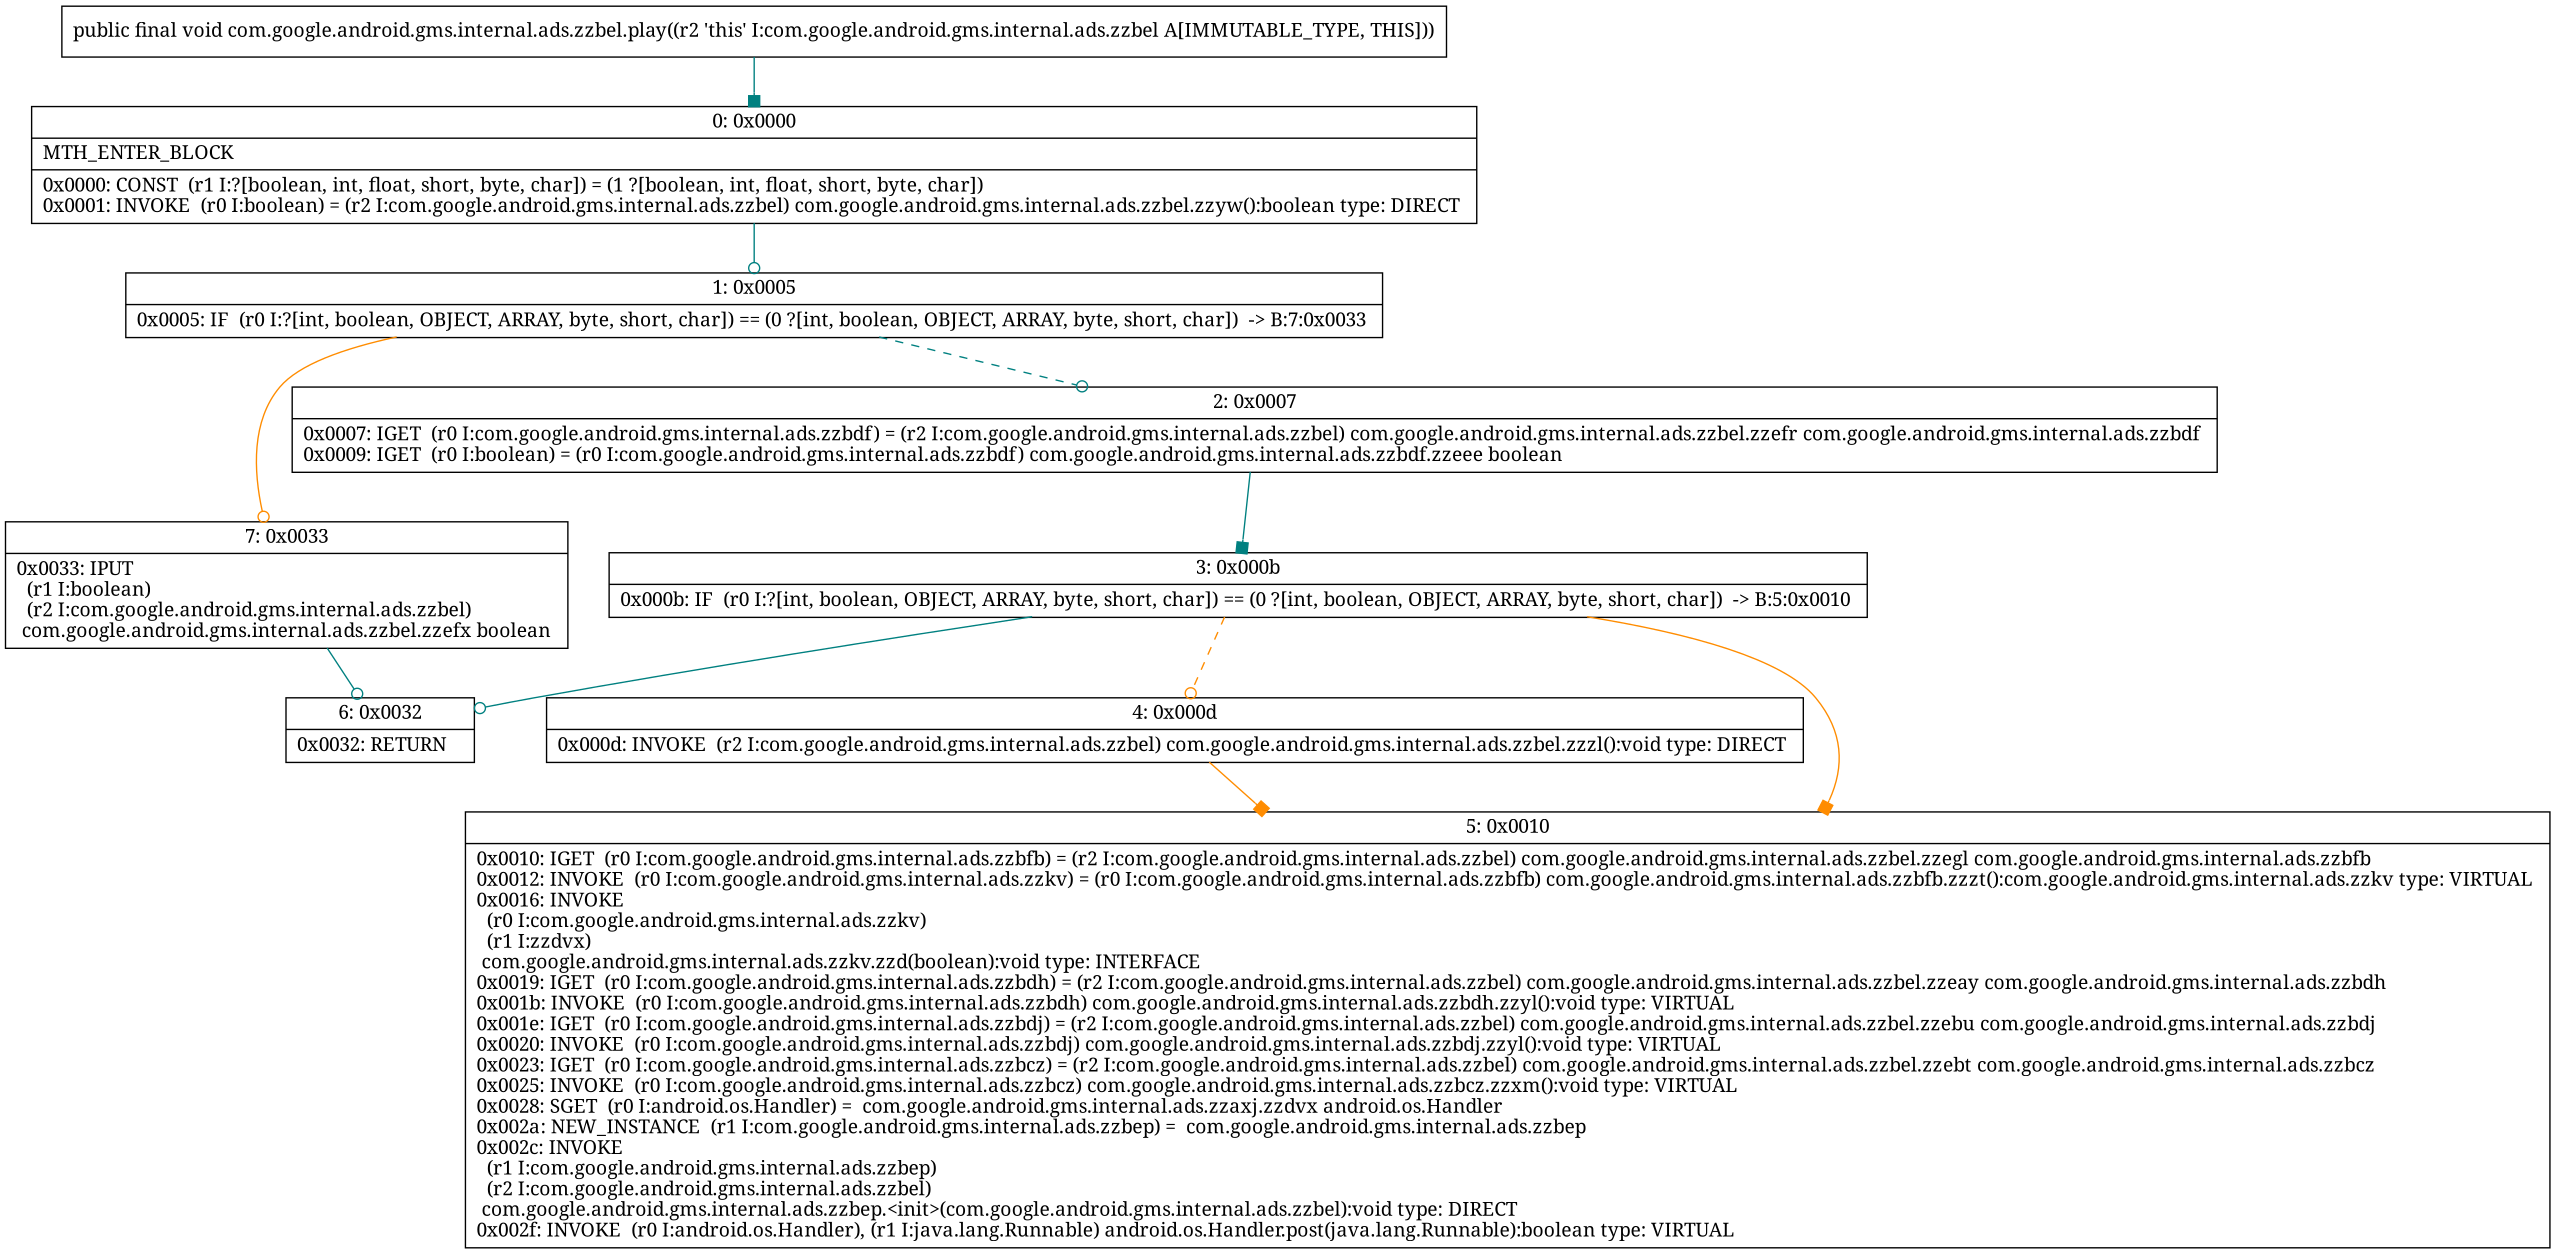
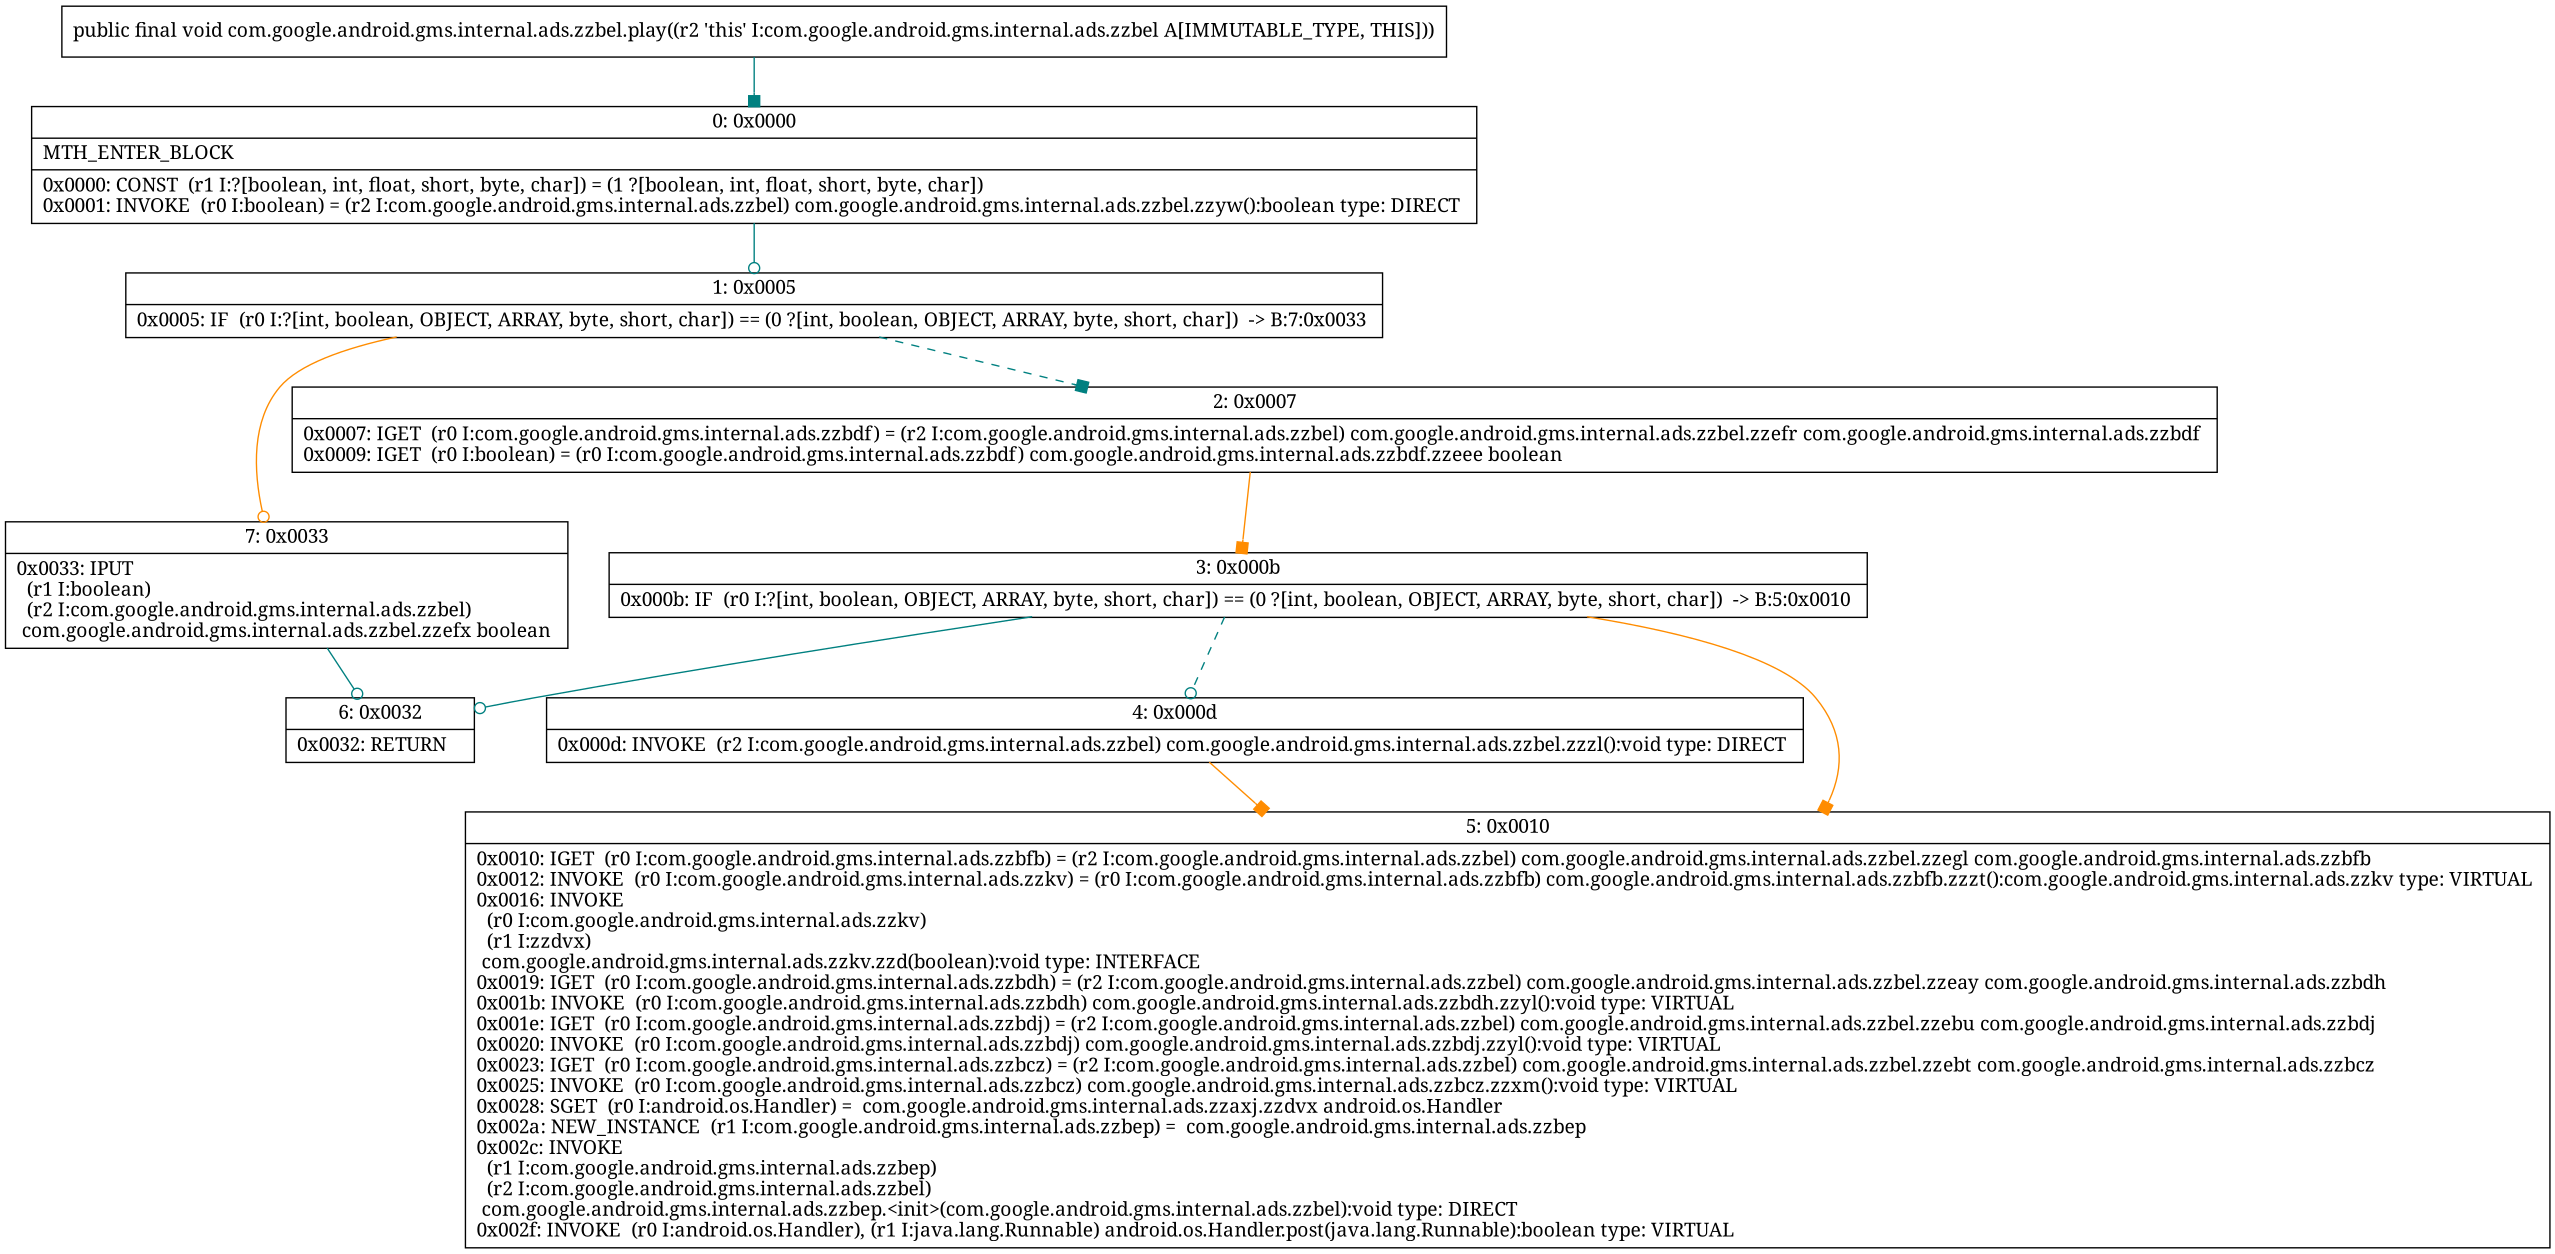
edge "1: 0x0005" -> "2: 0x0007": arrowhead odot -> box
edge "2: 0x0007" -> "3: 0x000b": color teal -> darkorange
edge "3: 0x000b" -> "4: 0x000d": color darkorange -> teal
